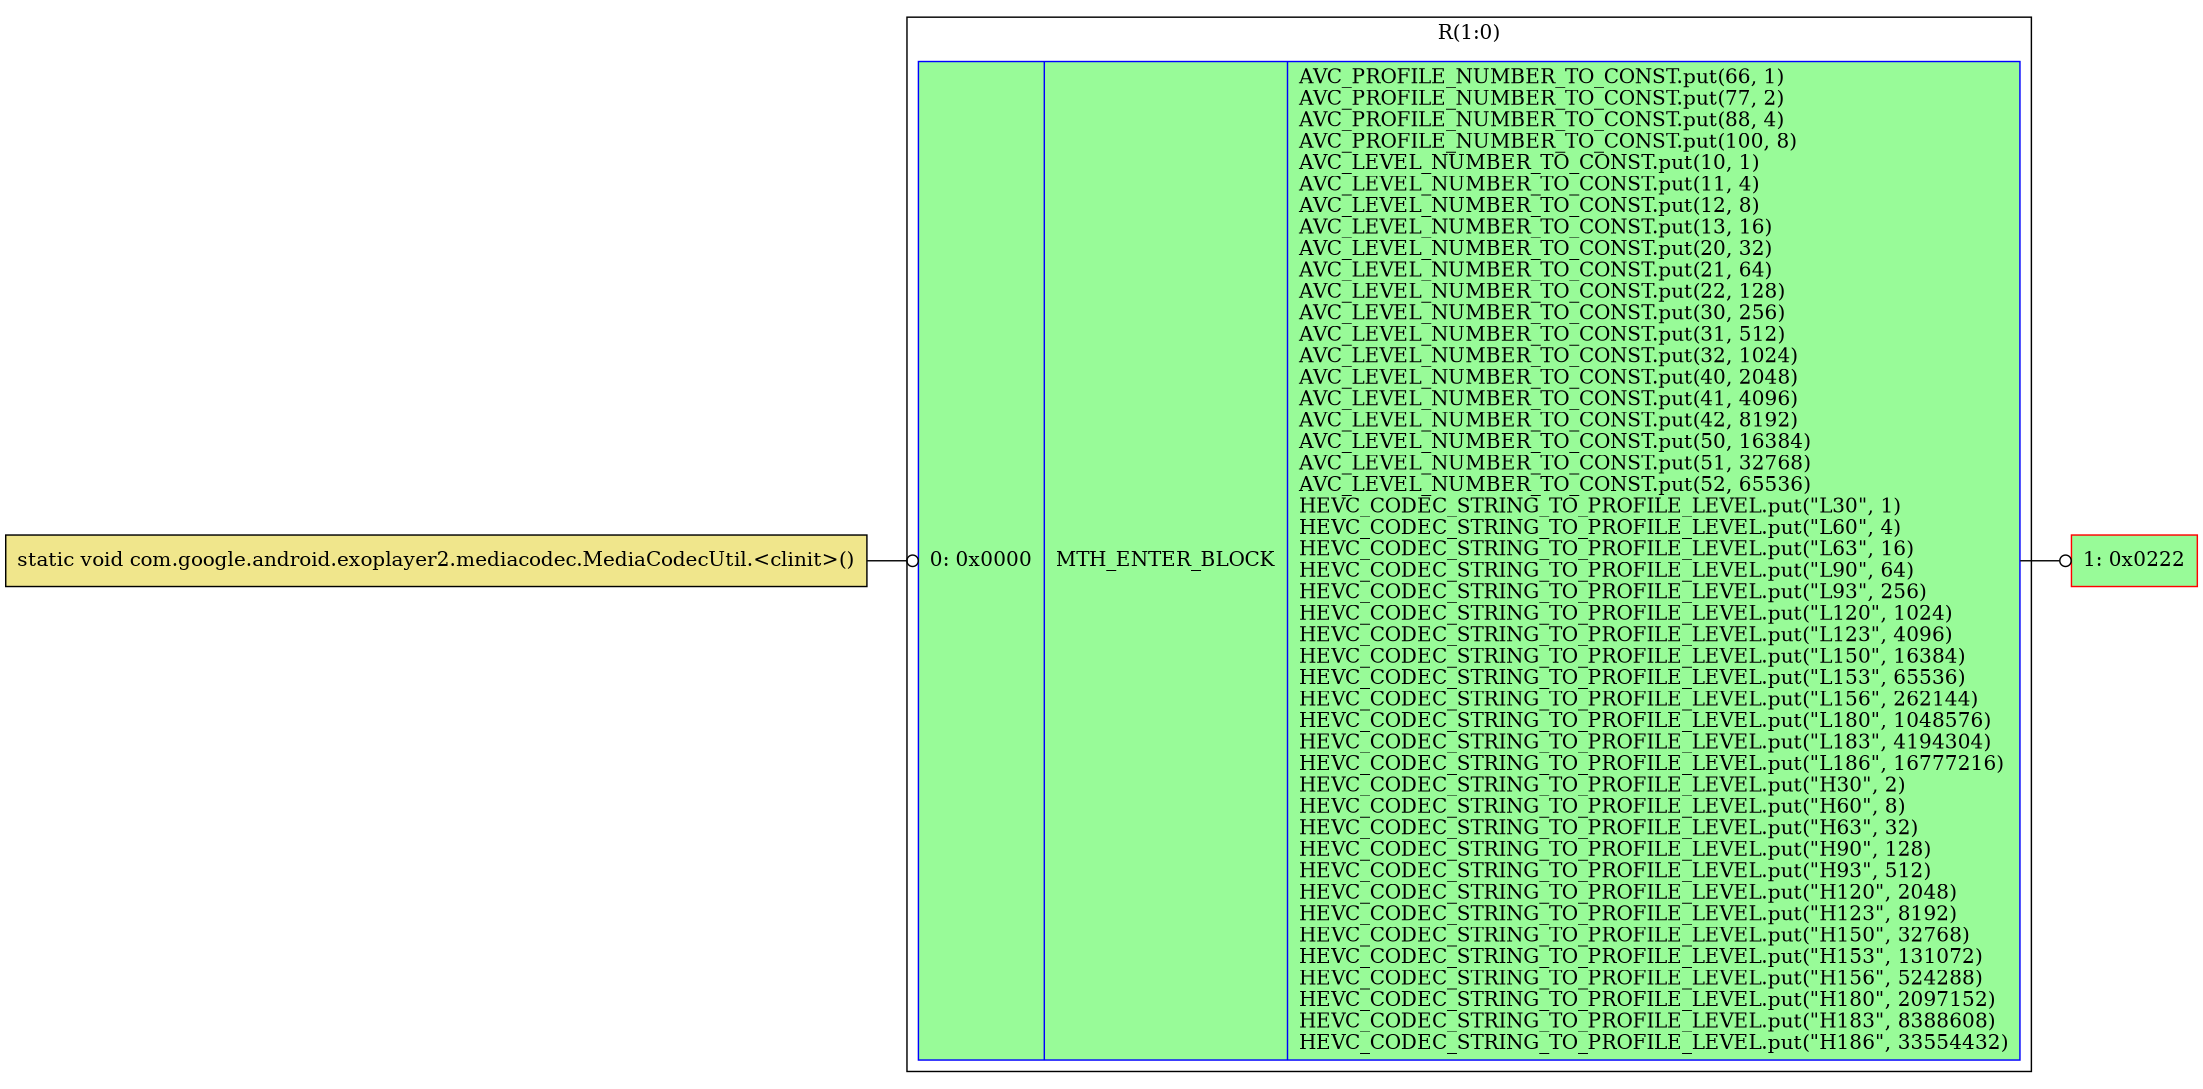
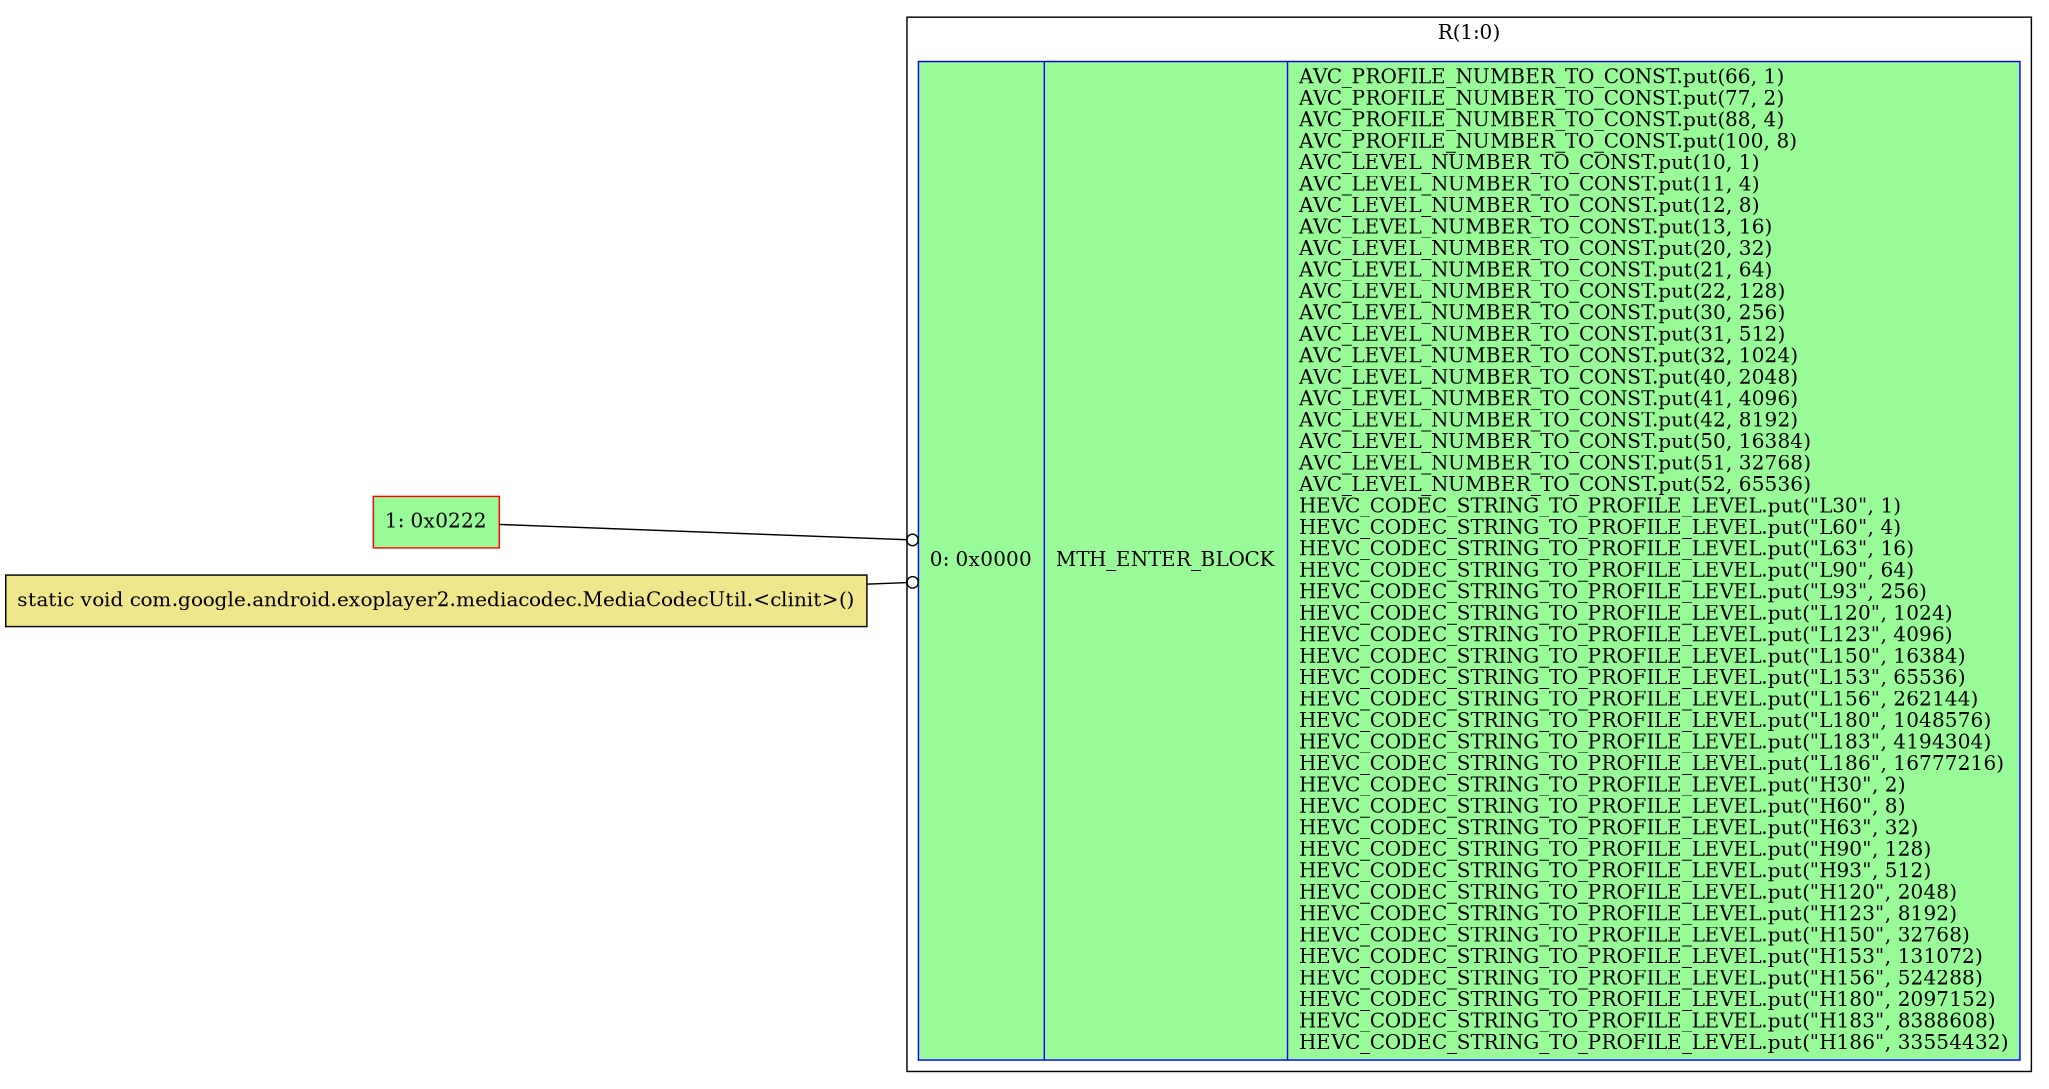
edge "0: 0x0000" -> "1: 0x0222": reversed
